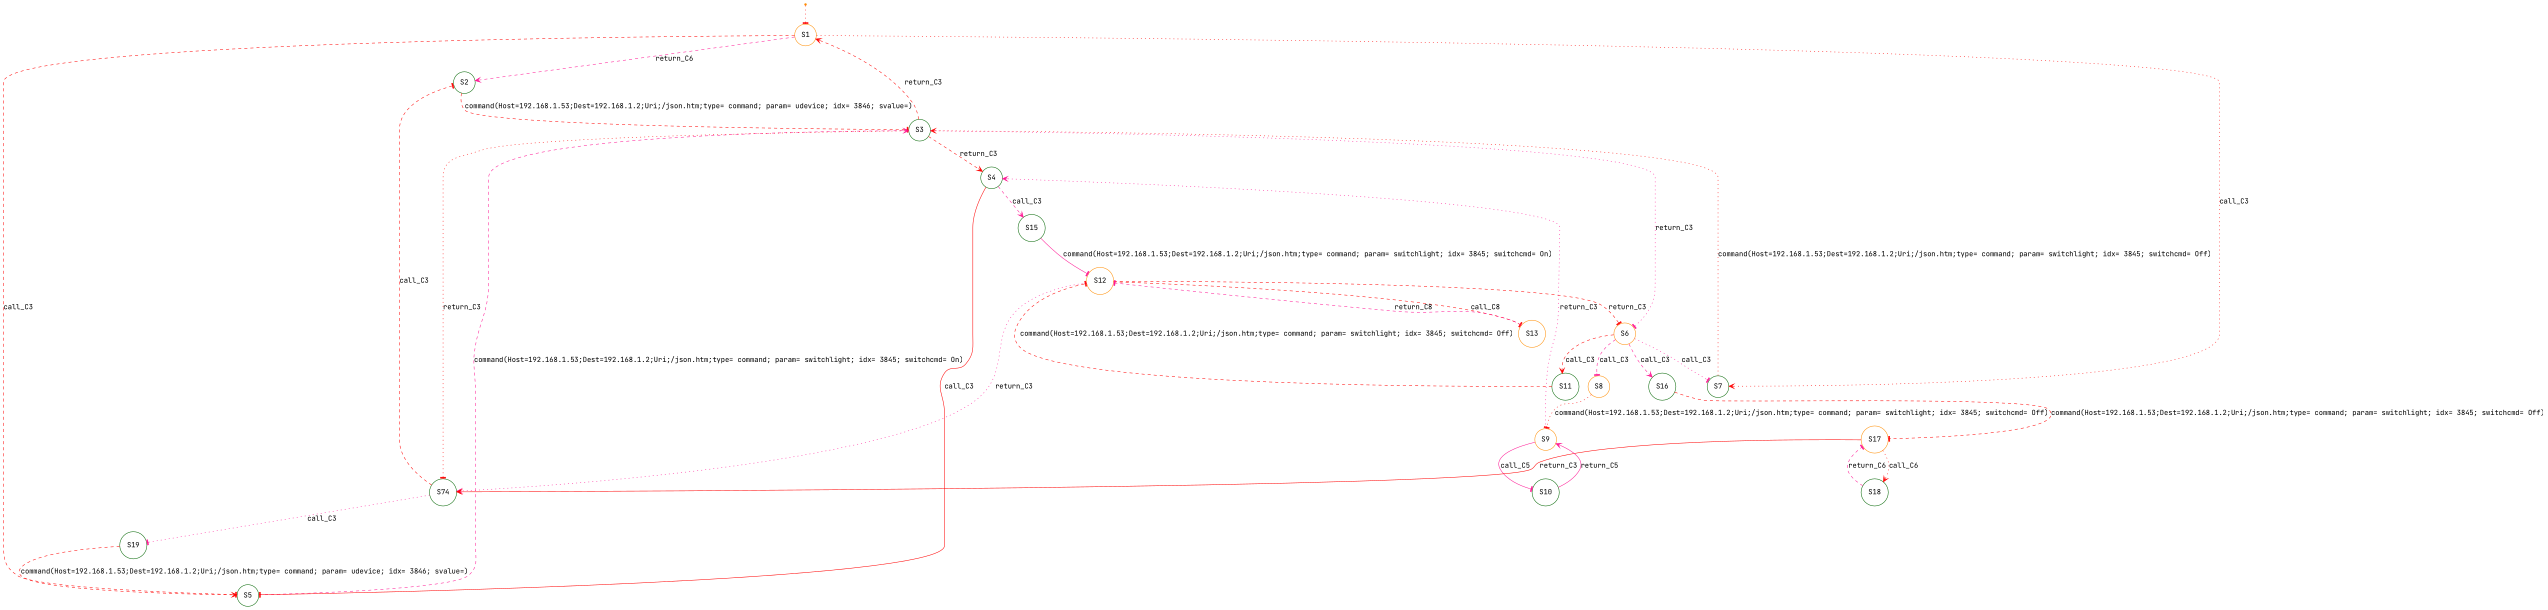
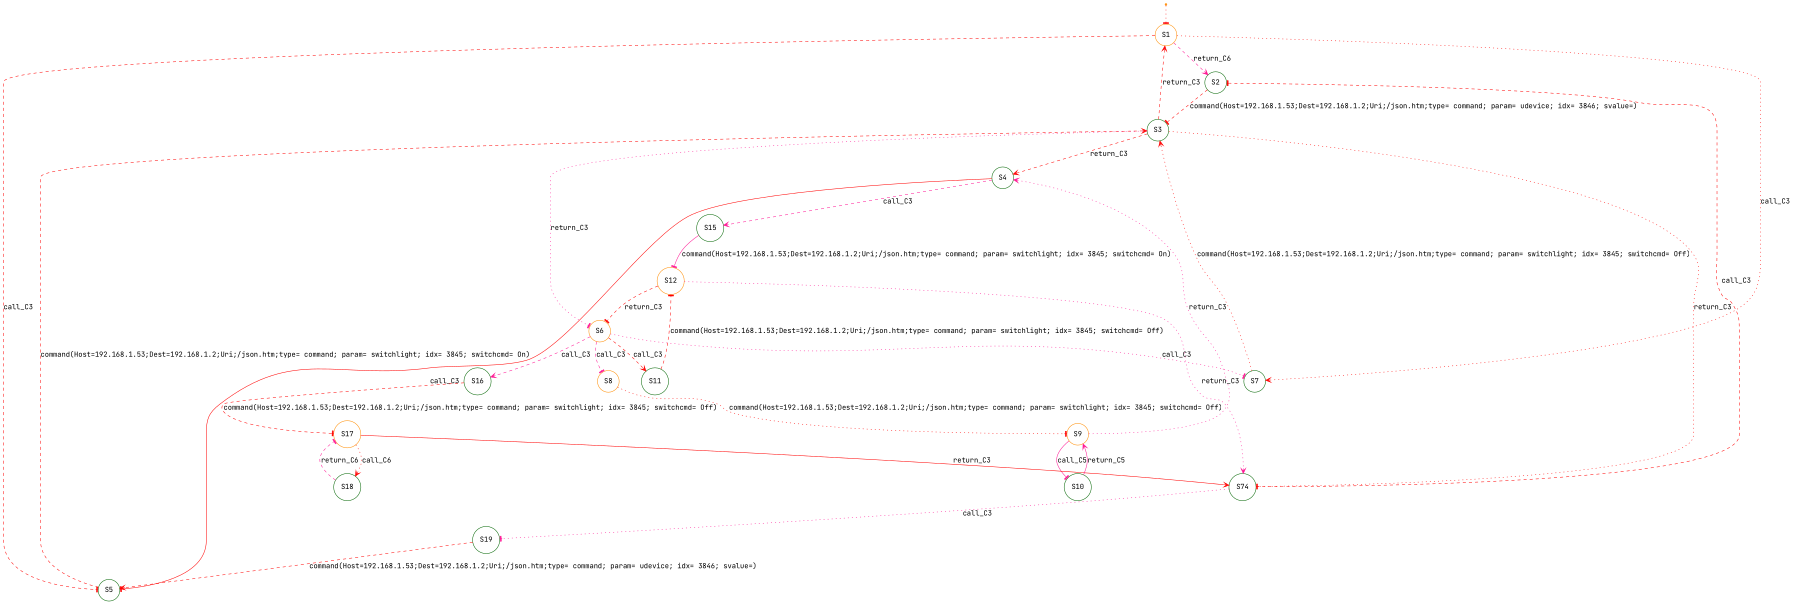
edge "S5" -> "S3": color deeppink -> red
node "S13": removed
